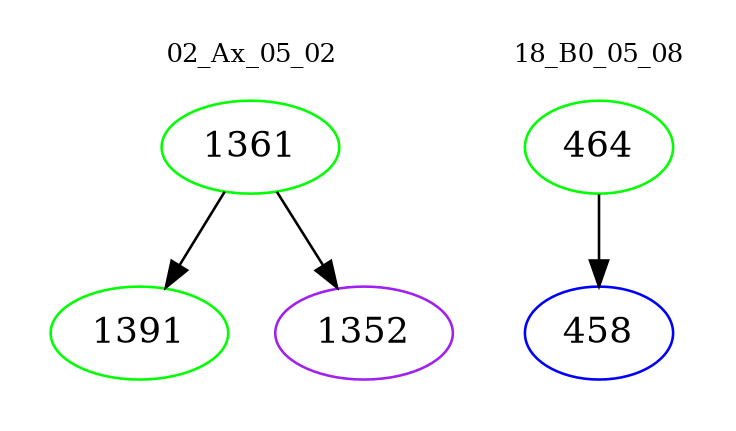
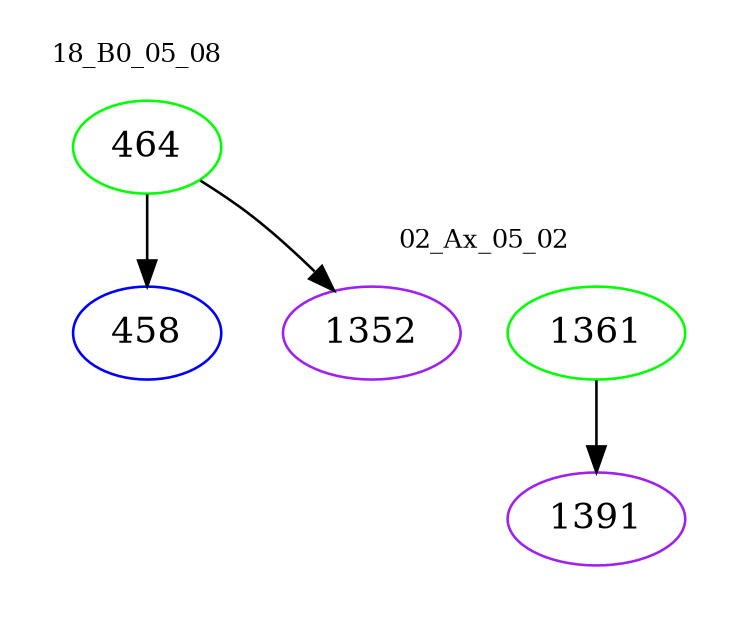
edge "1361" -> "1352": now "464" -> "1352"
node "1391": color green -> purple
